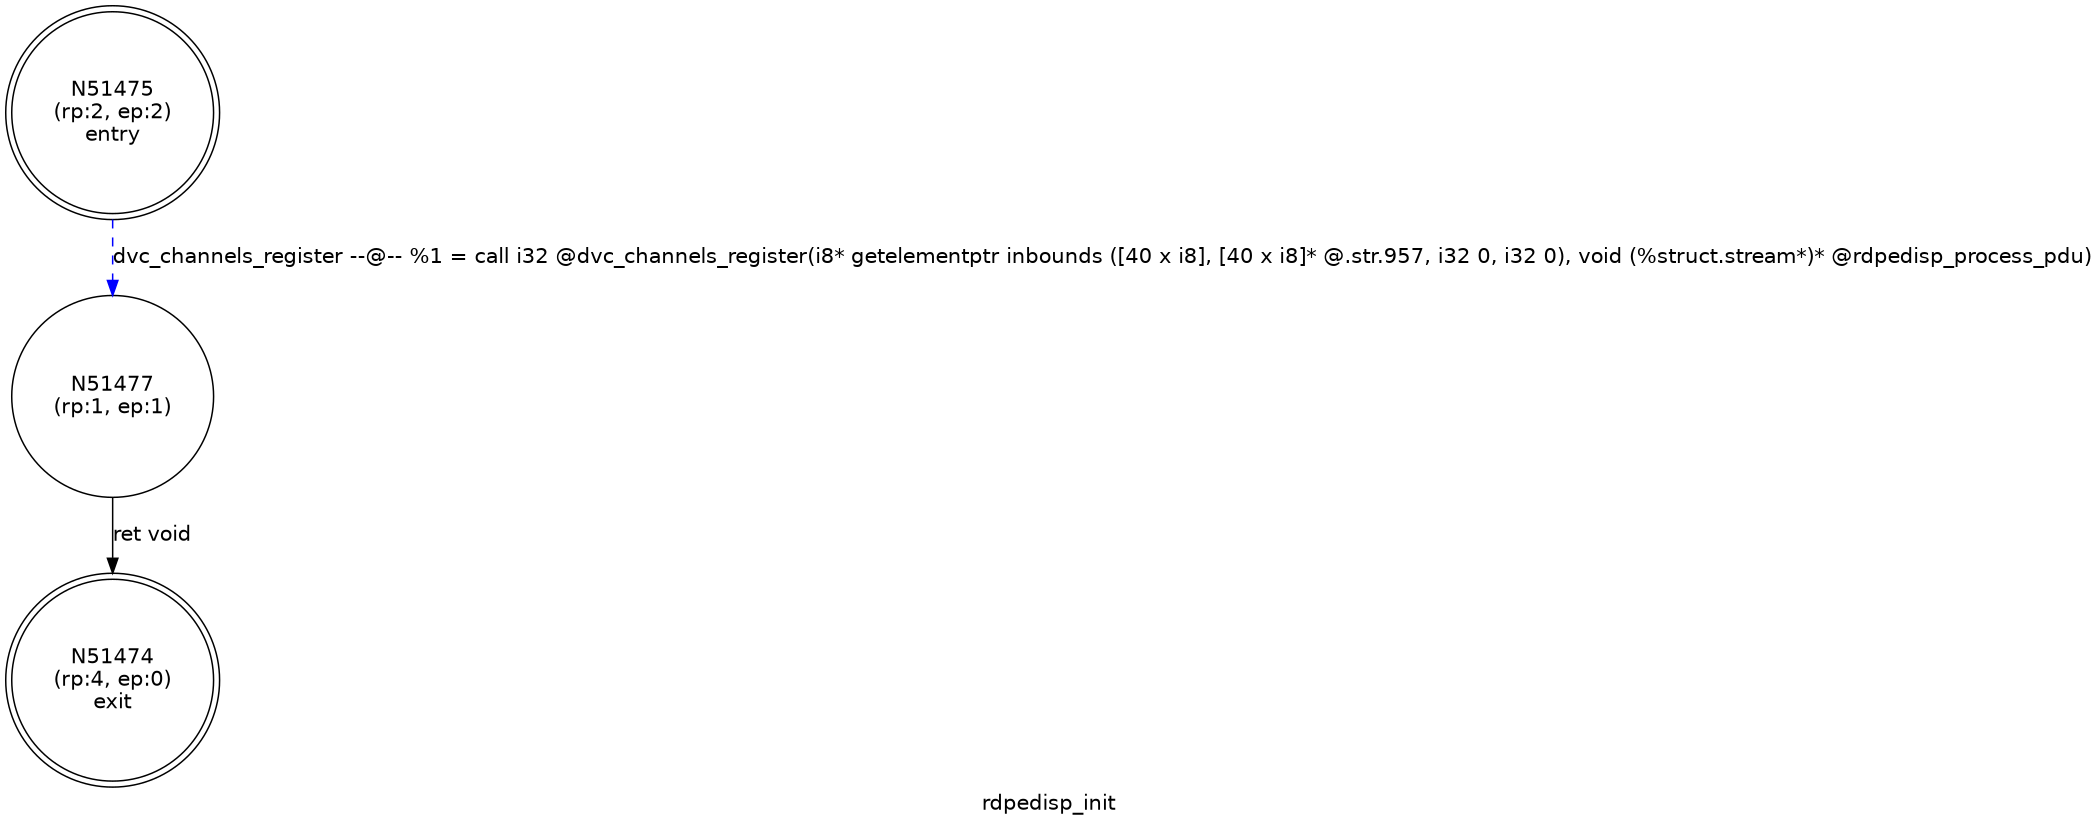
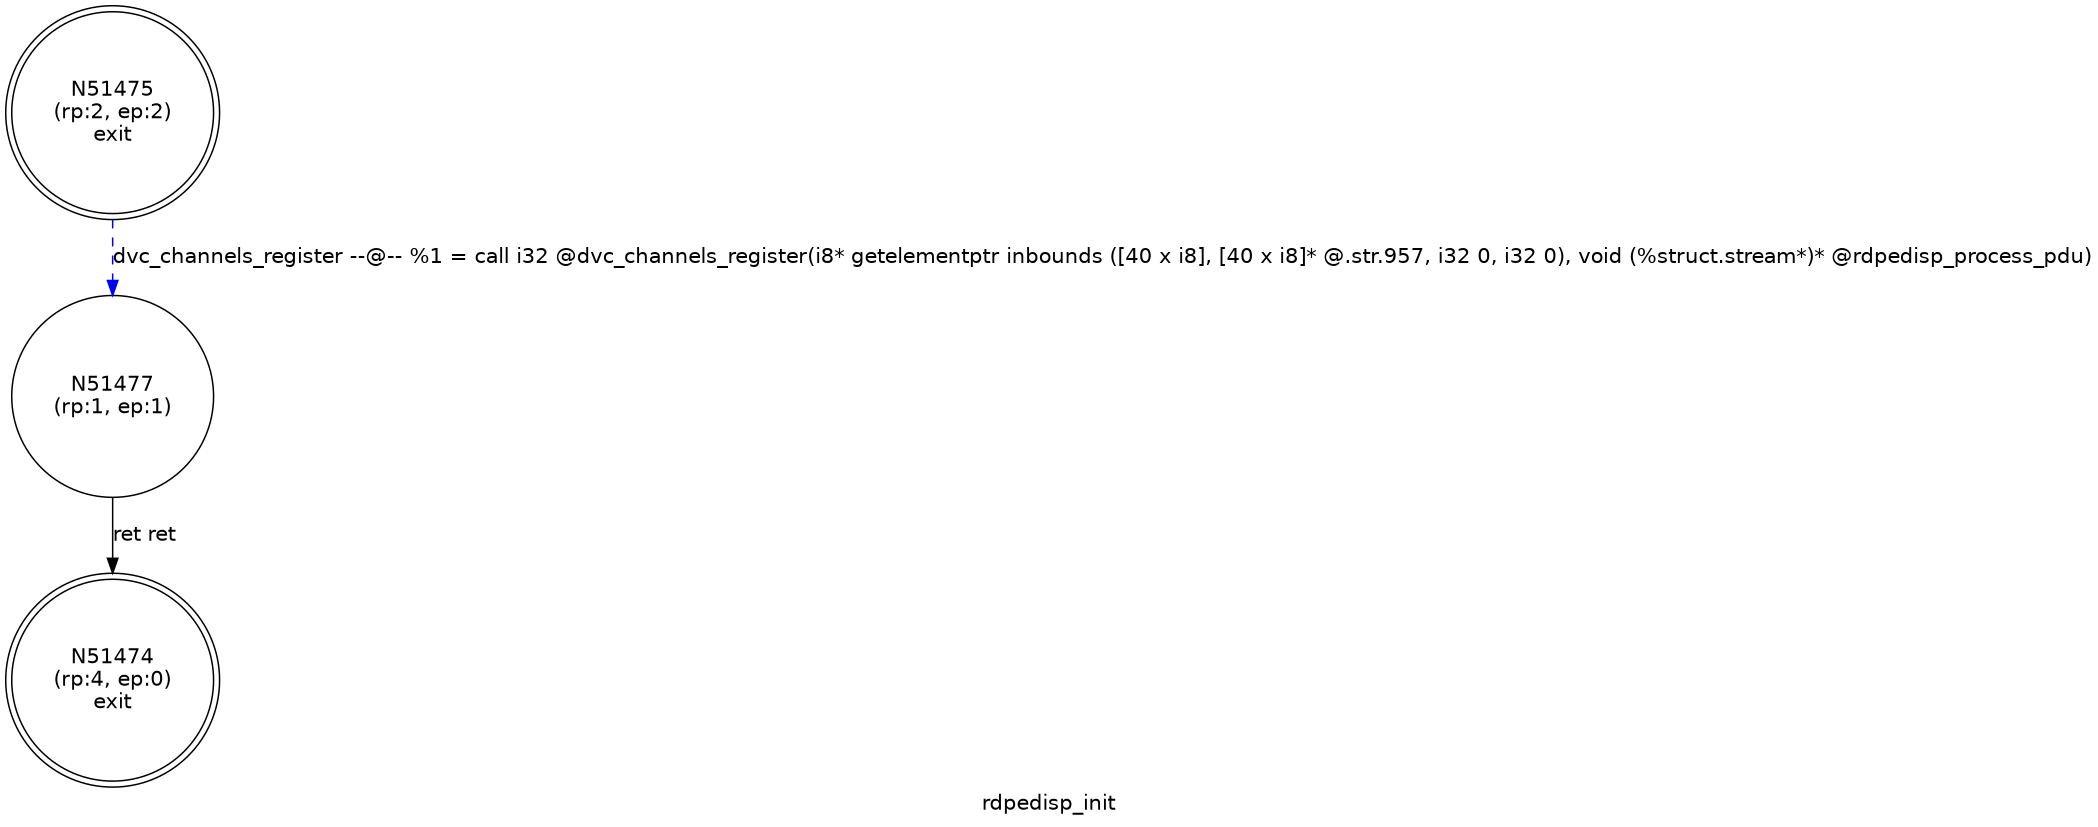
node "N51475 (rp:2, ep:2) entry": label "N51475 (rp:2, ep:2) entry" -> "N51475 (rp:2, ep:2) exit"
edge "N51477 (rp:1, ep:1)" -> "N51474 (rp:4, ep:0) exit": label "ret void" -> "ret ret"
